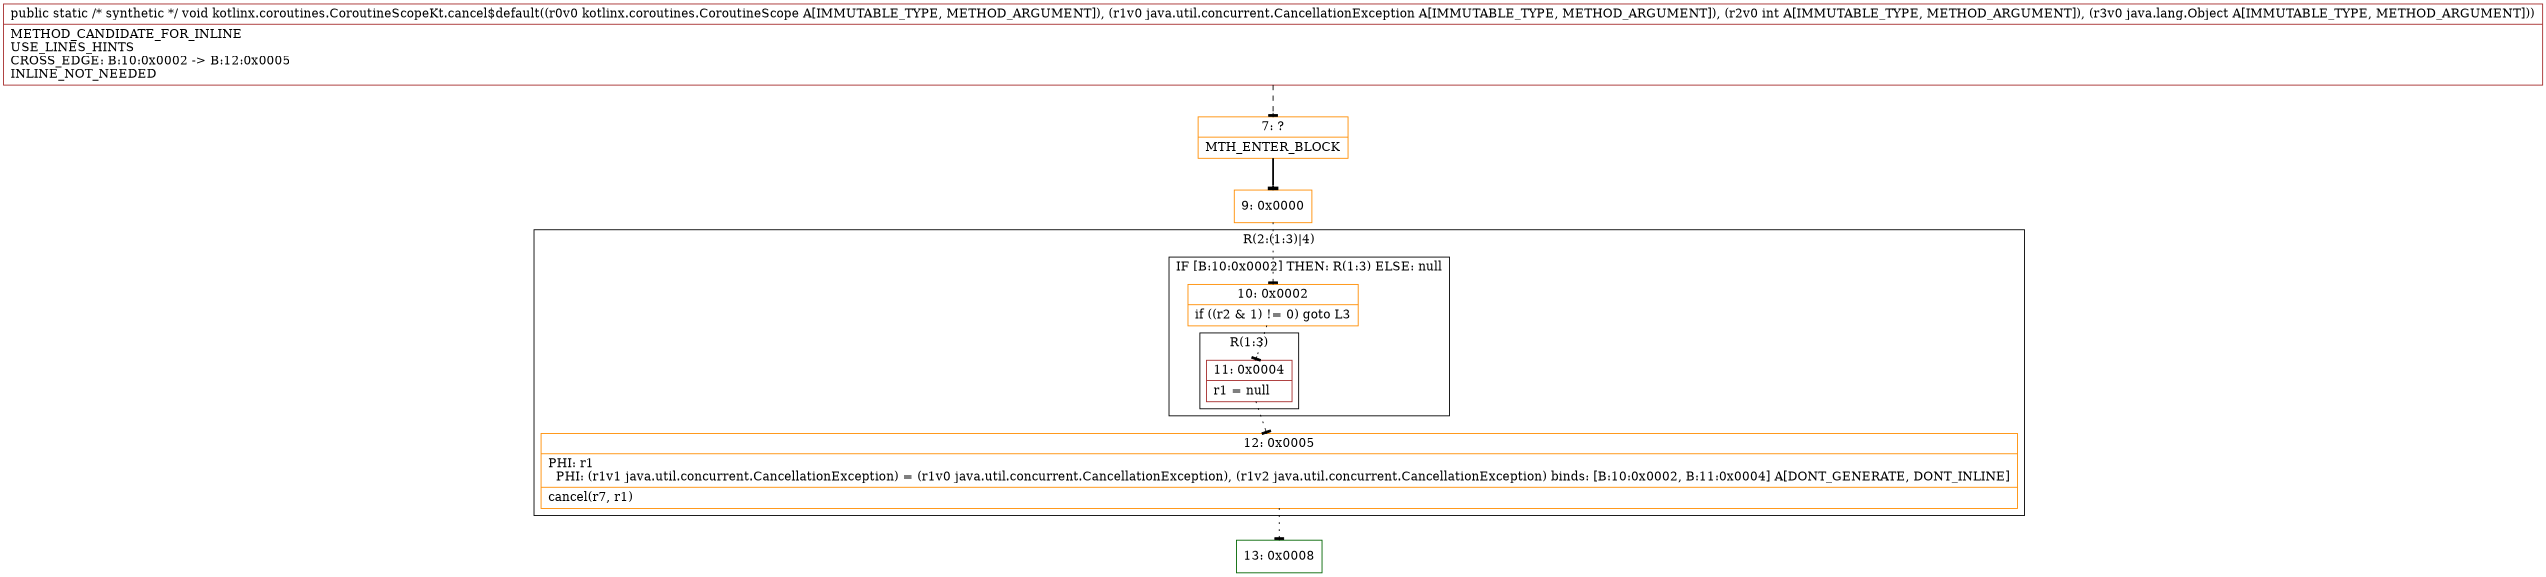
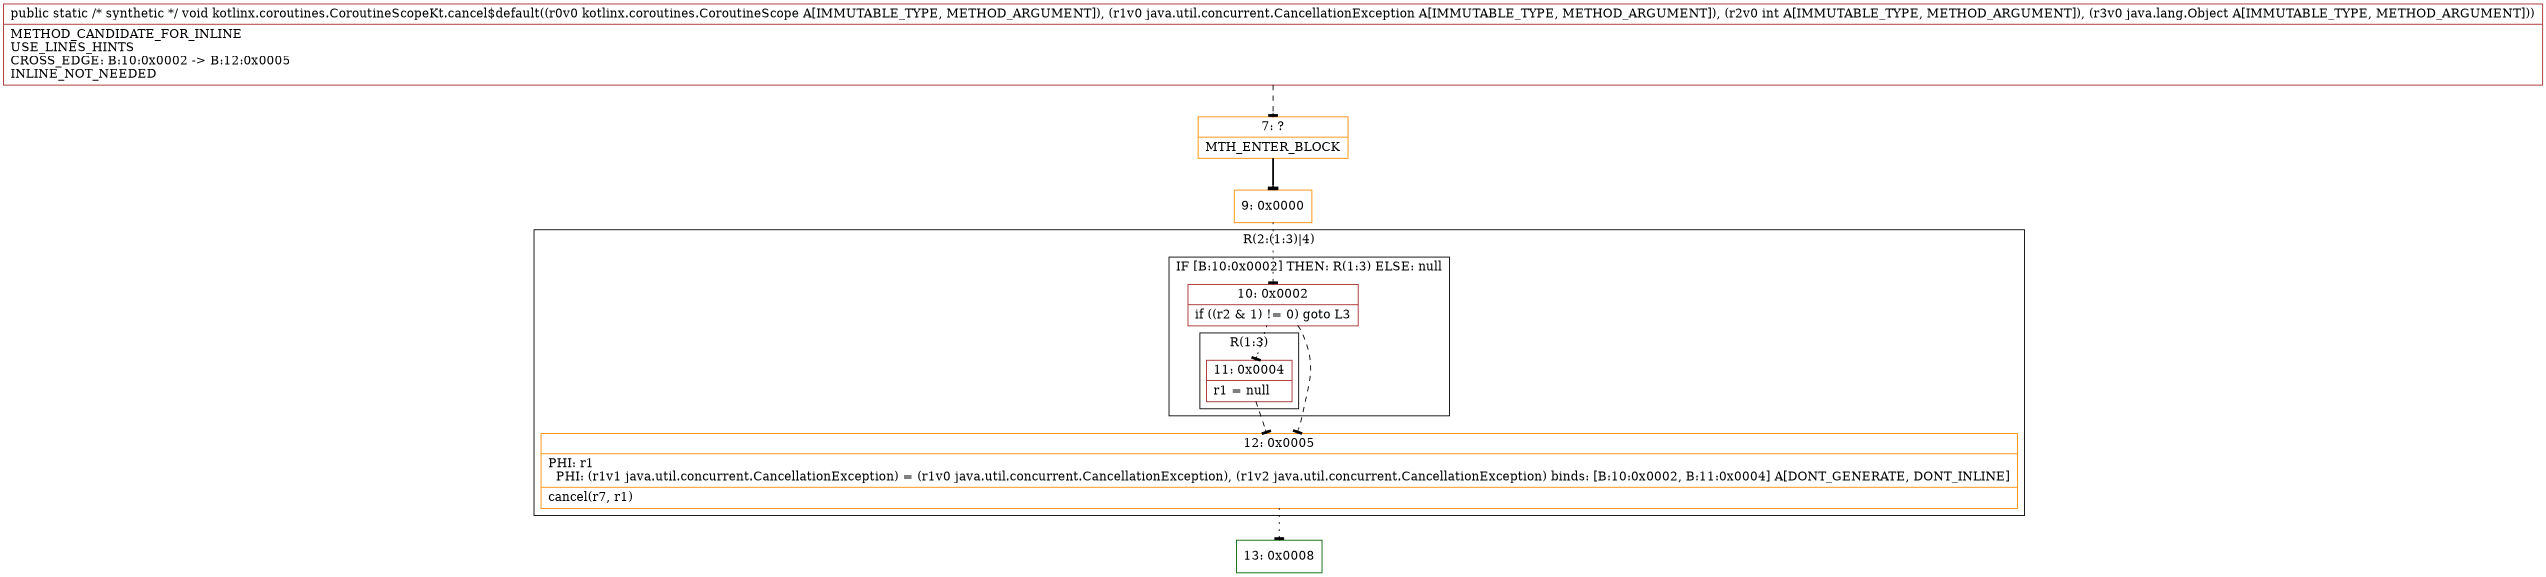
node "10: 0x0002": color darkorange -> brown
edge "10: 0x0002" -> "12: 0x0005": added
edge "11: 0x0004" -> "12: 0x0005": style dotted -> dashed
